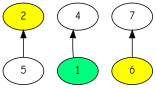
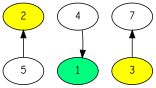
edge "1" -> "4": reversed
node "6": label "6" -> "3"
